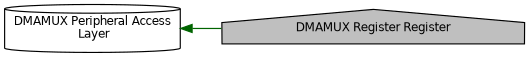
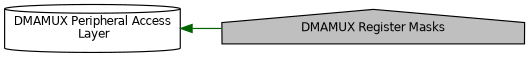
node "DMAMUX Register Register": label "DMAMUX Register Register" -> "DMAMUX Register Masks"
